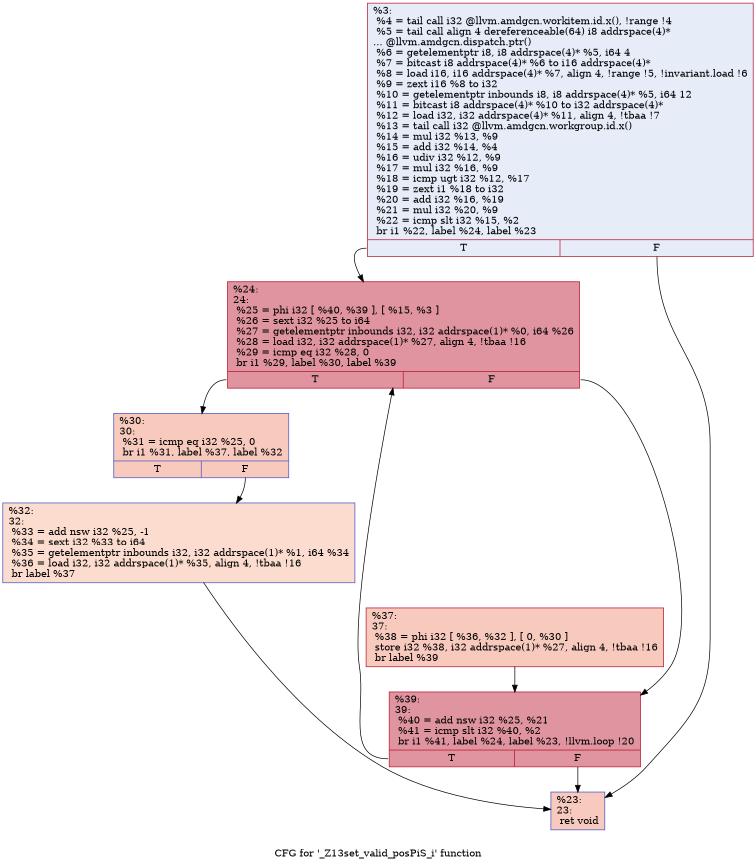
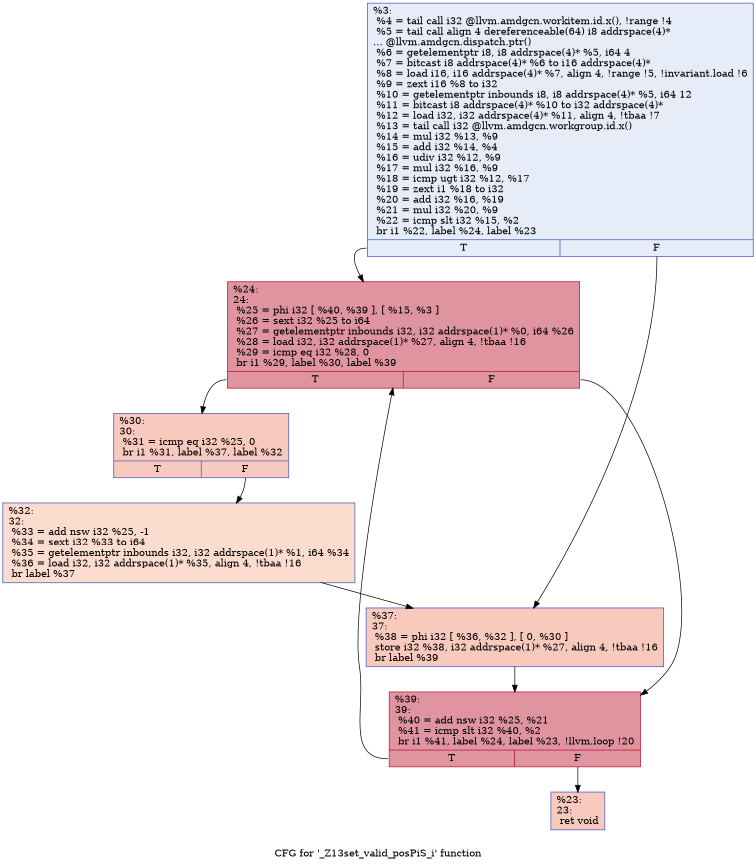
node "%3:": color #b70d28ff -> #3d50c3ff
edge "%3:" -> "%23:": now "%3:" -> "%37:"
node "%37:": color #b70d28ff -> #3d50c3ff
edge "%32:" -> "%23:": now "%32:" -> "%37:"
